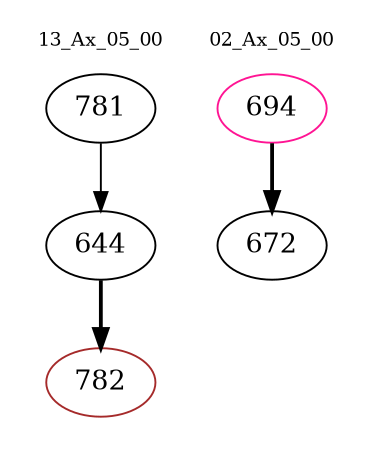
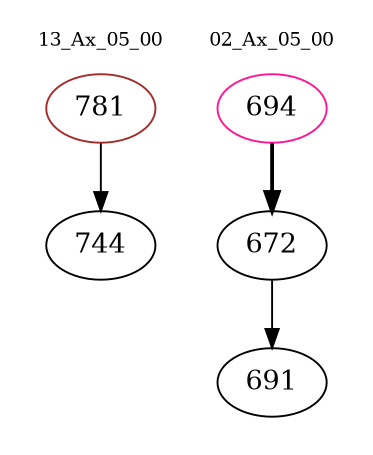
node "781": color black -> brown
node "644": label "644" -> "744"
node "782": removed
node "691": added
